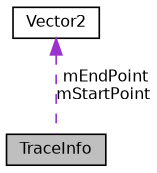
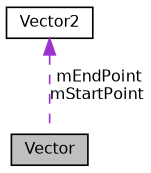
node "TraceInfo": label "TraceInfo" -> "Vector"
